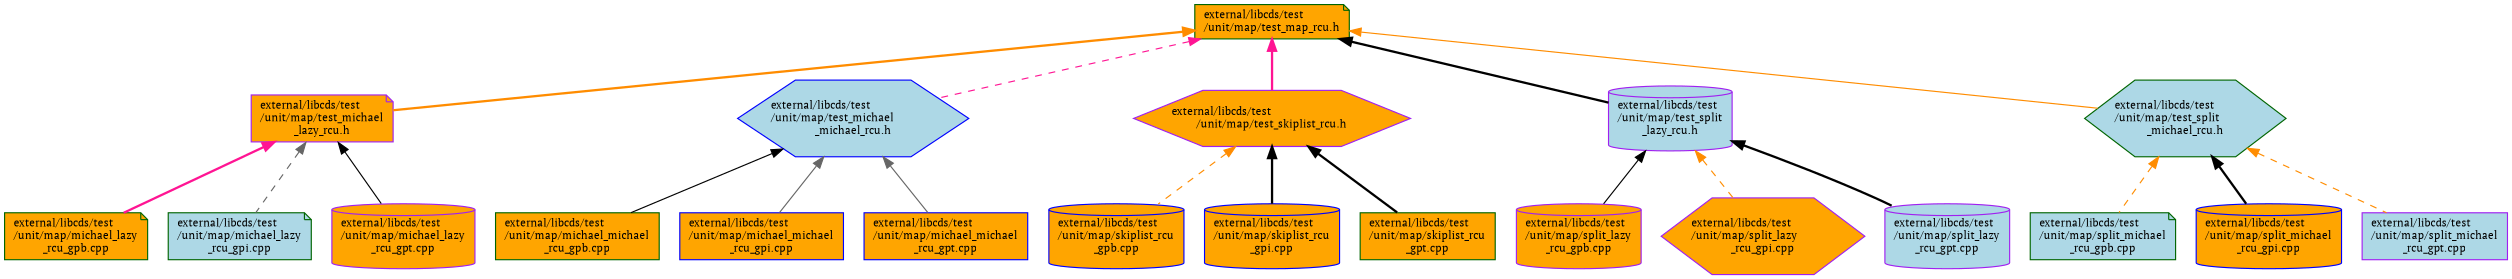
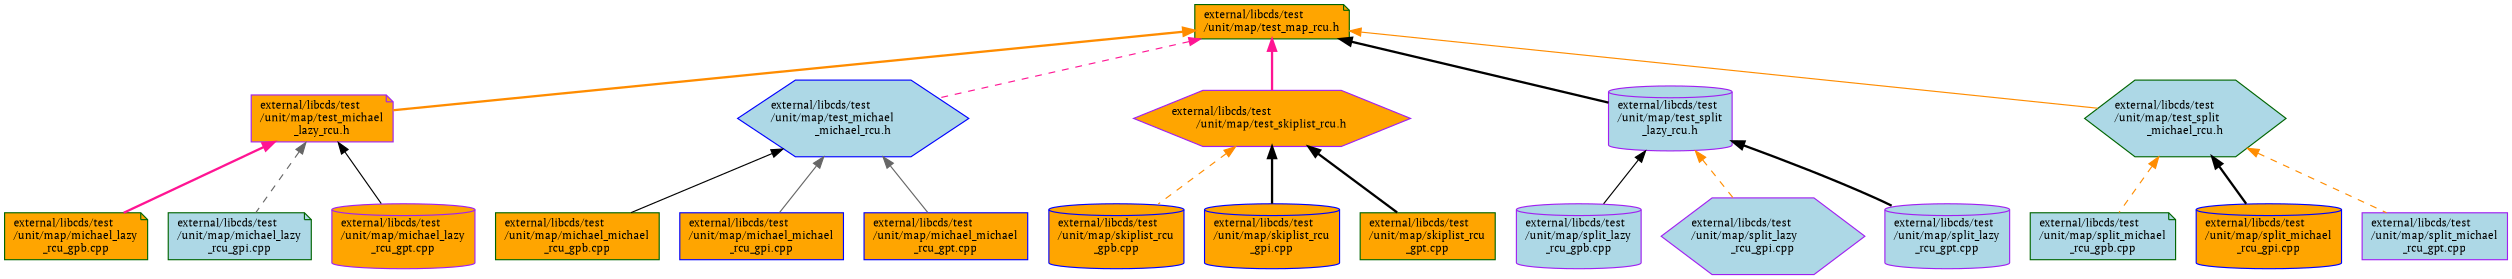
node "external/libcds/test /unit/map/split_lazy _rcu_gpb.cpp": fillcolor orange -> lightblue
node "external/libcds/test /unit/map/split_lazy _rcu_gpi.cpp": fillcolor orange -> lightblue
